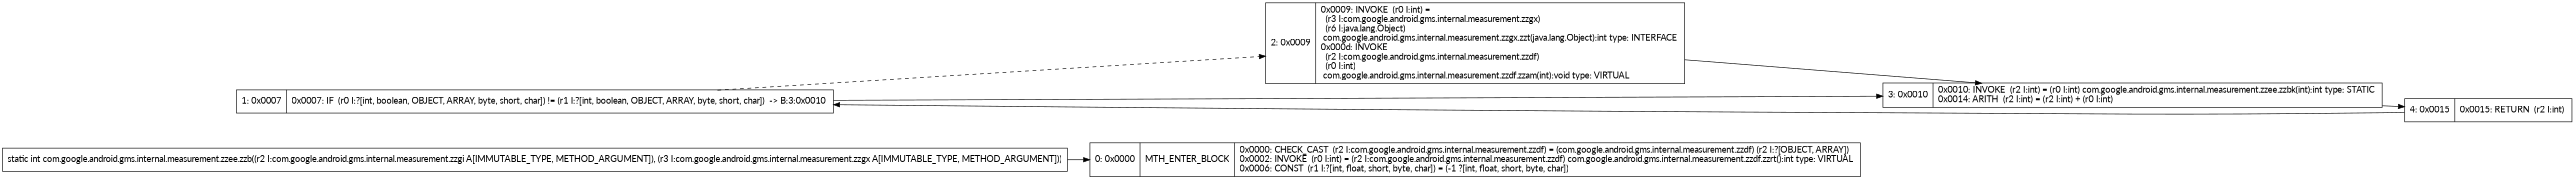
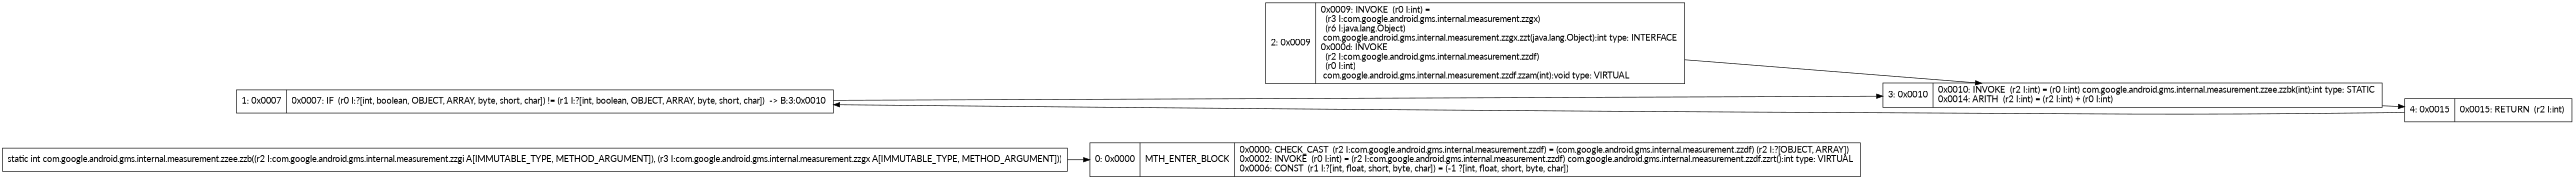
edge "1: 0x0007" -> "2: 0x0009": removed
